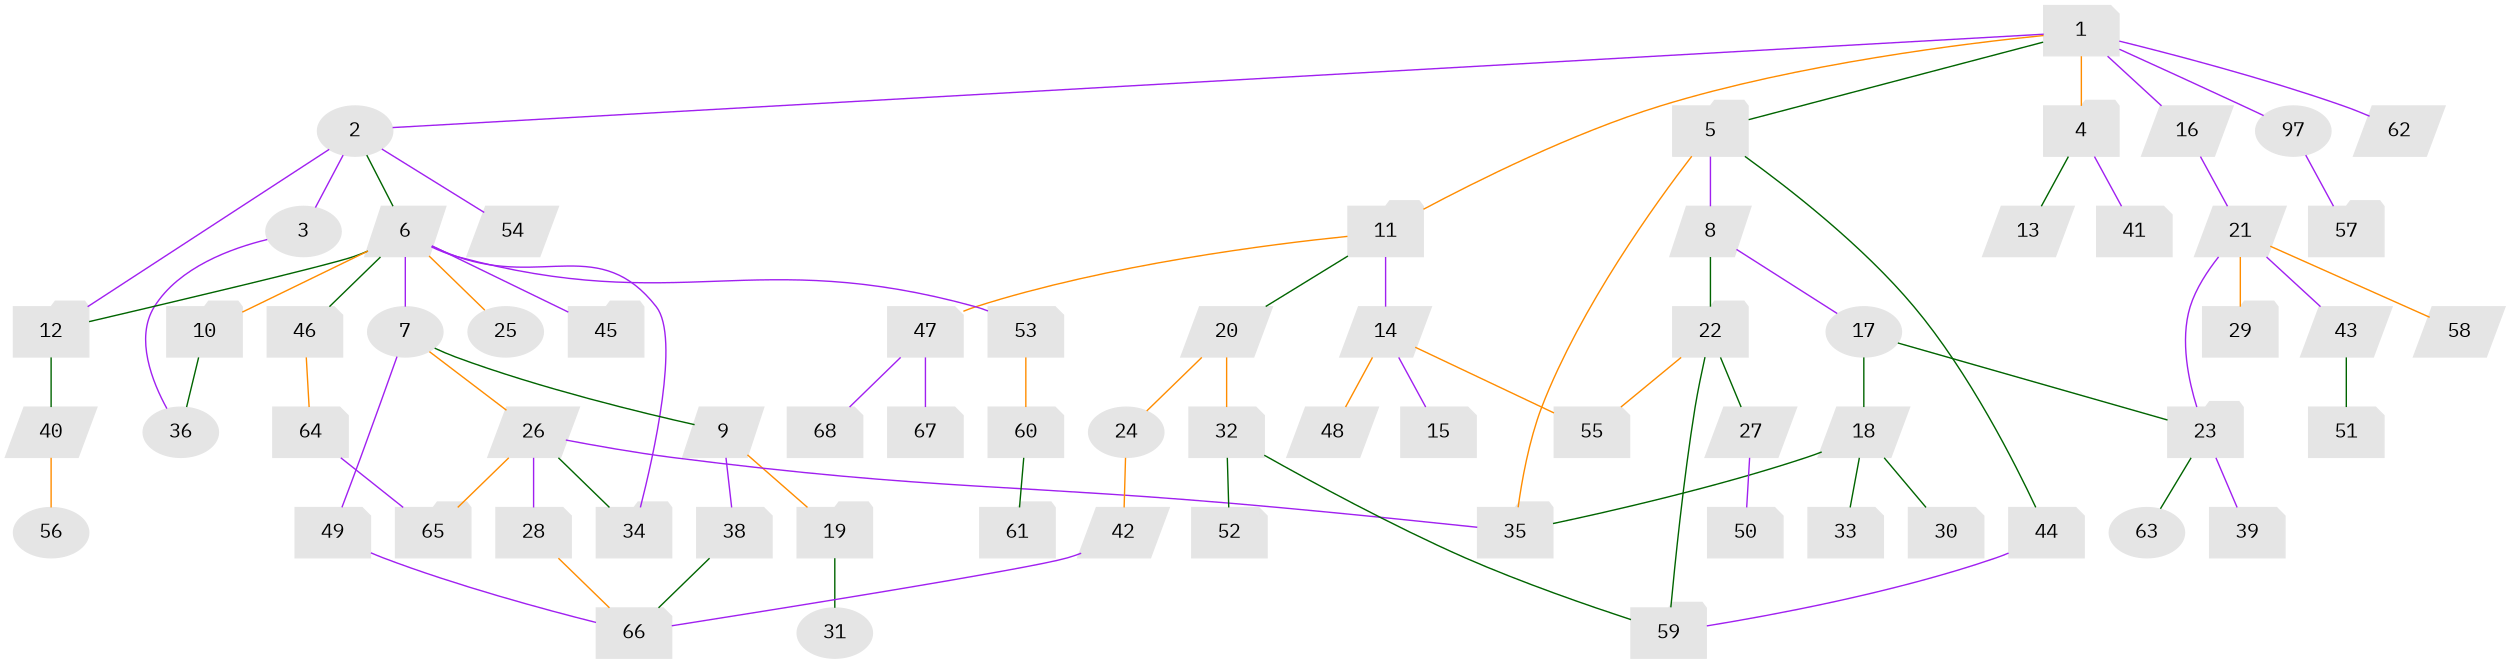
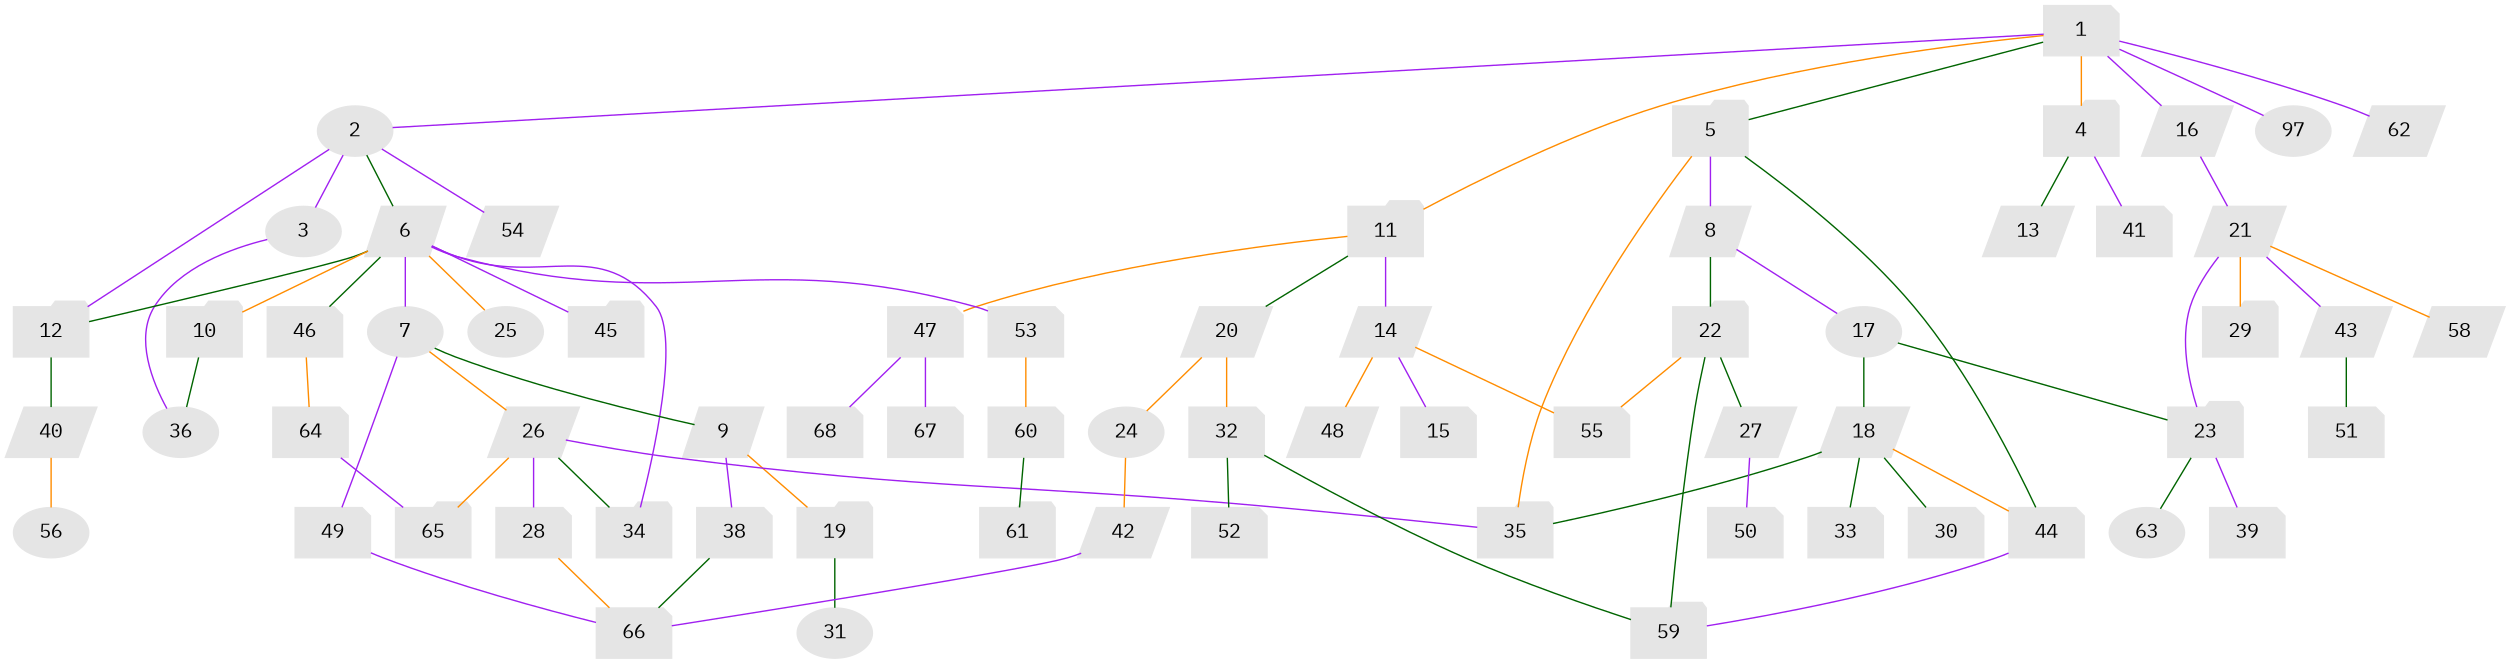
node "57": removed
edge "18" -- "44": added
